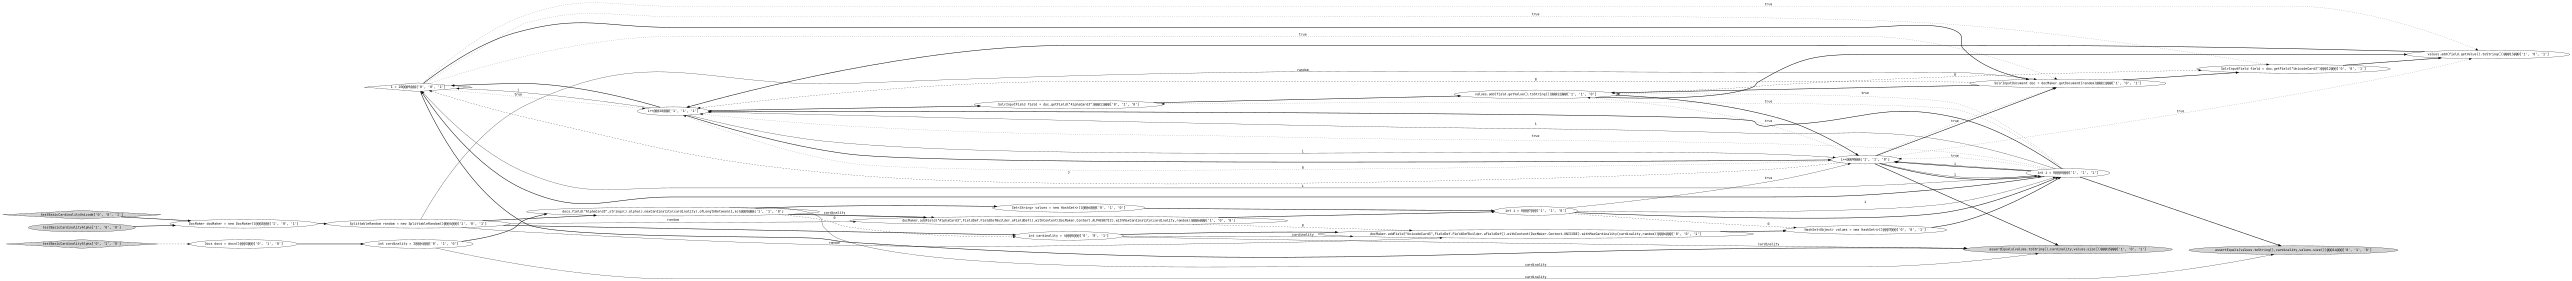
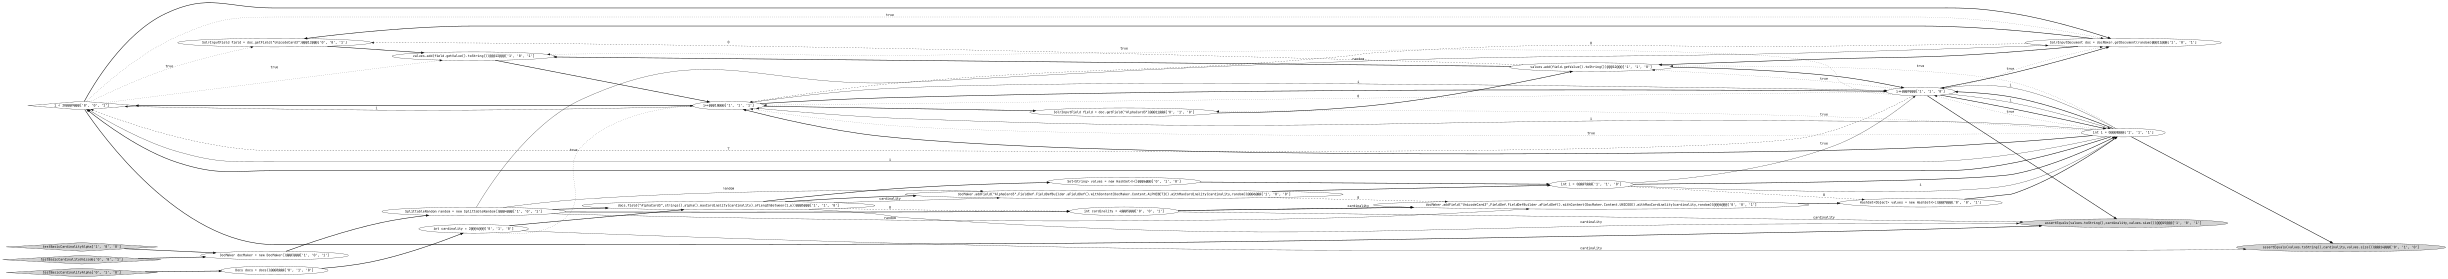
edge "i < 20@@@9@@@['0', '0', '1']" -> "i++@@@10@@@['1', '1', '1']": now "int cardinality = 2@@@4@@@['0', '1', '0']" -> "i++@@@10@@@['1', '1', '1']"
node "testBasicCardinalityAlpha['1', '0', '0']": shape ellipse -> diamond
edge "testBasicCardinalityAlpha['0', '1', '0']" -> "Docs docs = docs()@@@3@@@['0', '1', '0']": style dashed -> bold
